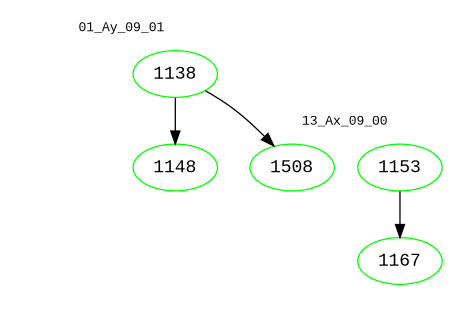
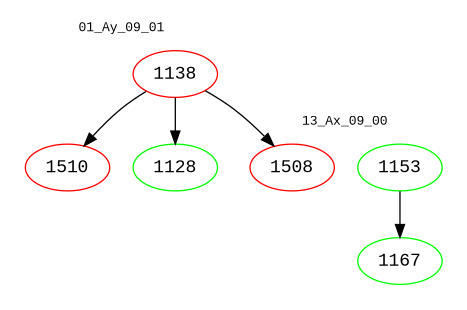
node "1138": color green -> red
node "1510": added
node "1148": label "1148" -> "1128"
node "1508": color green -> red
